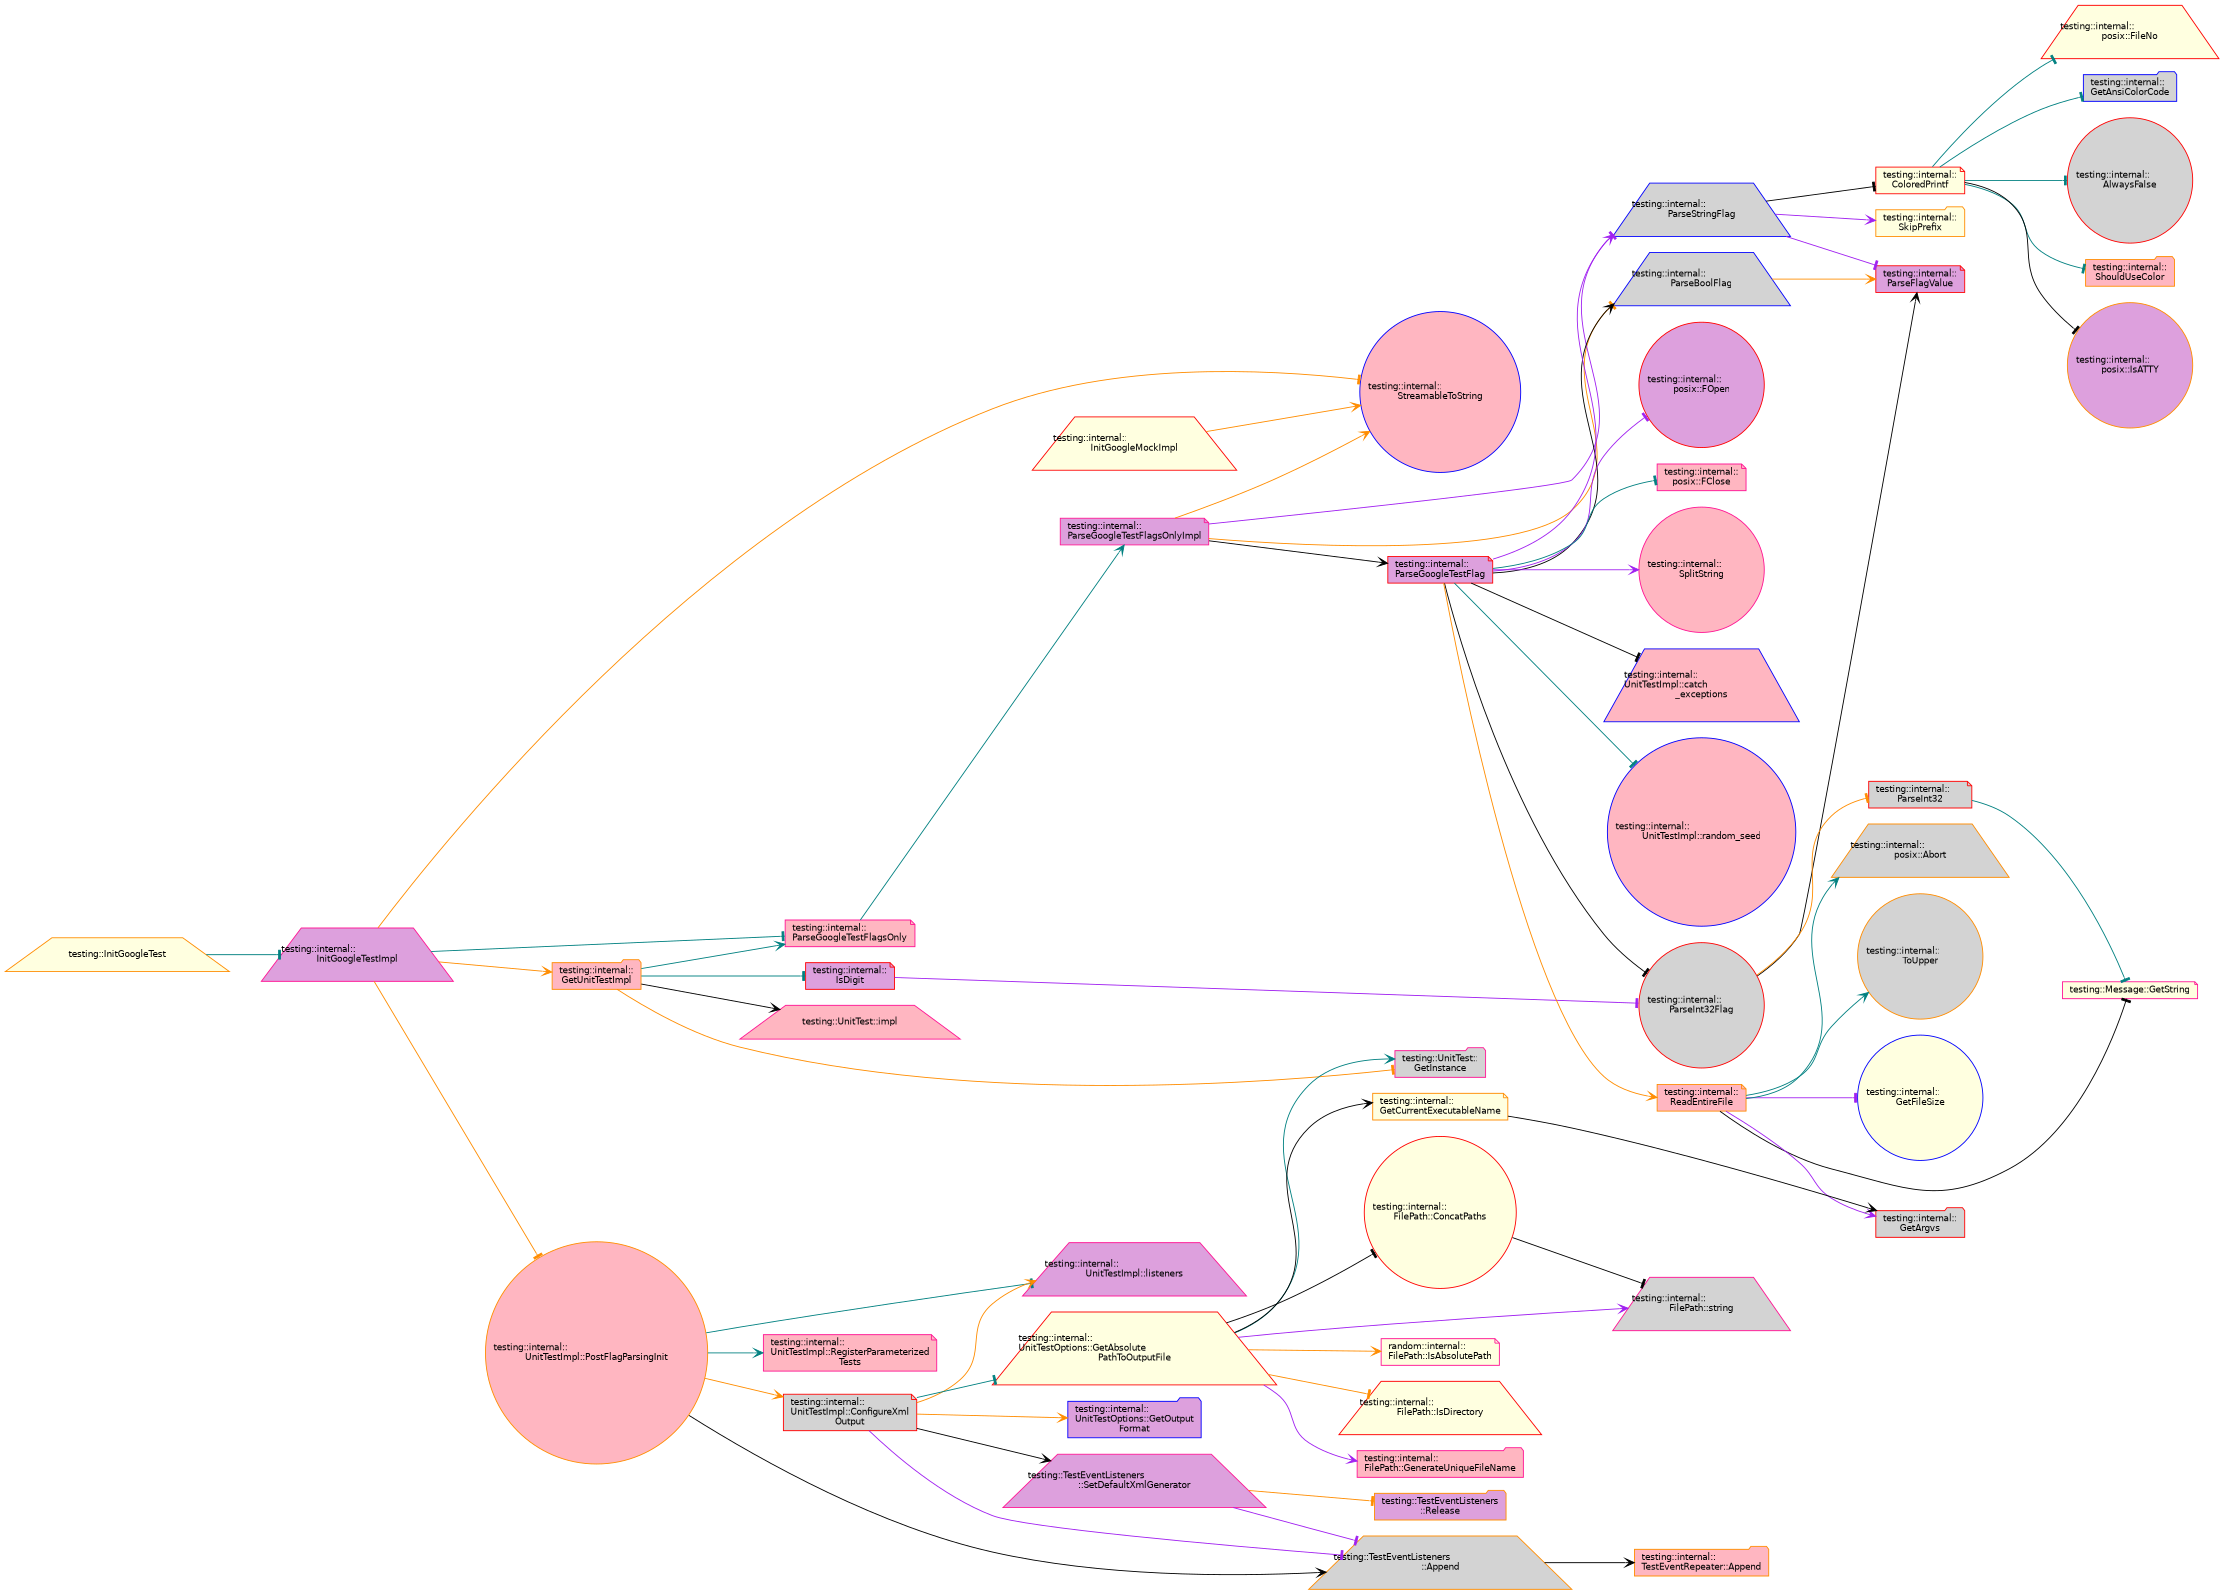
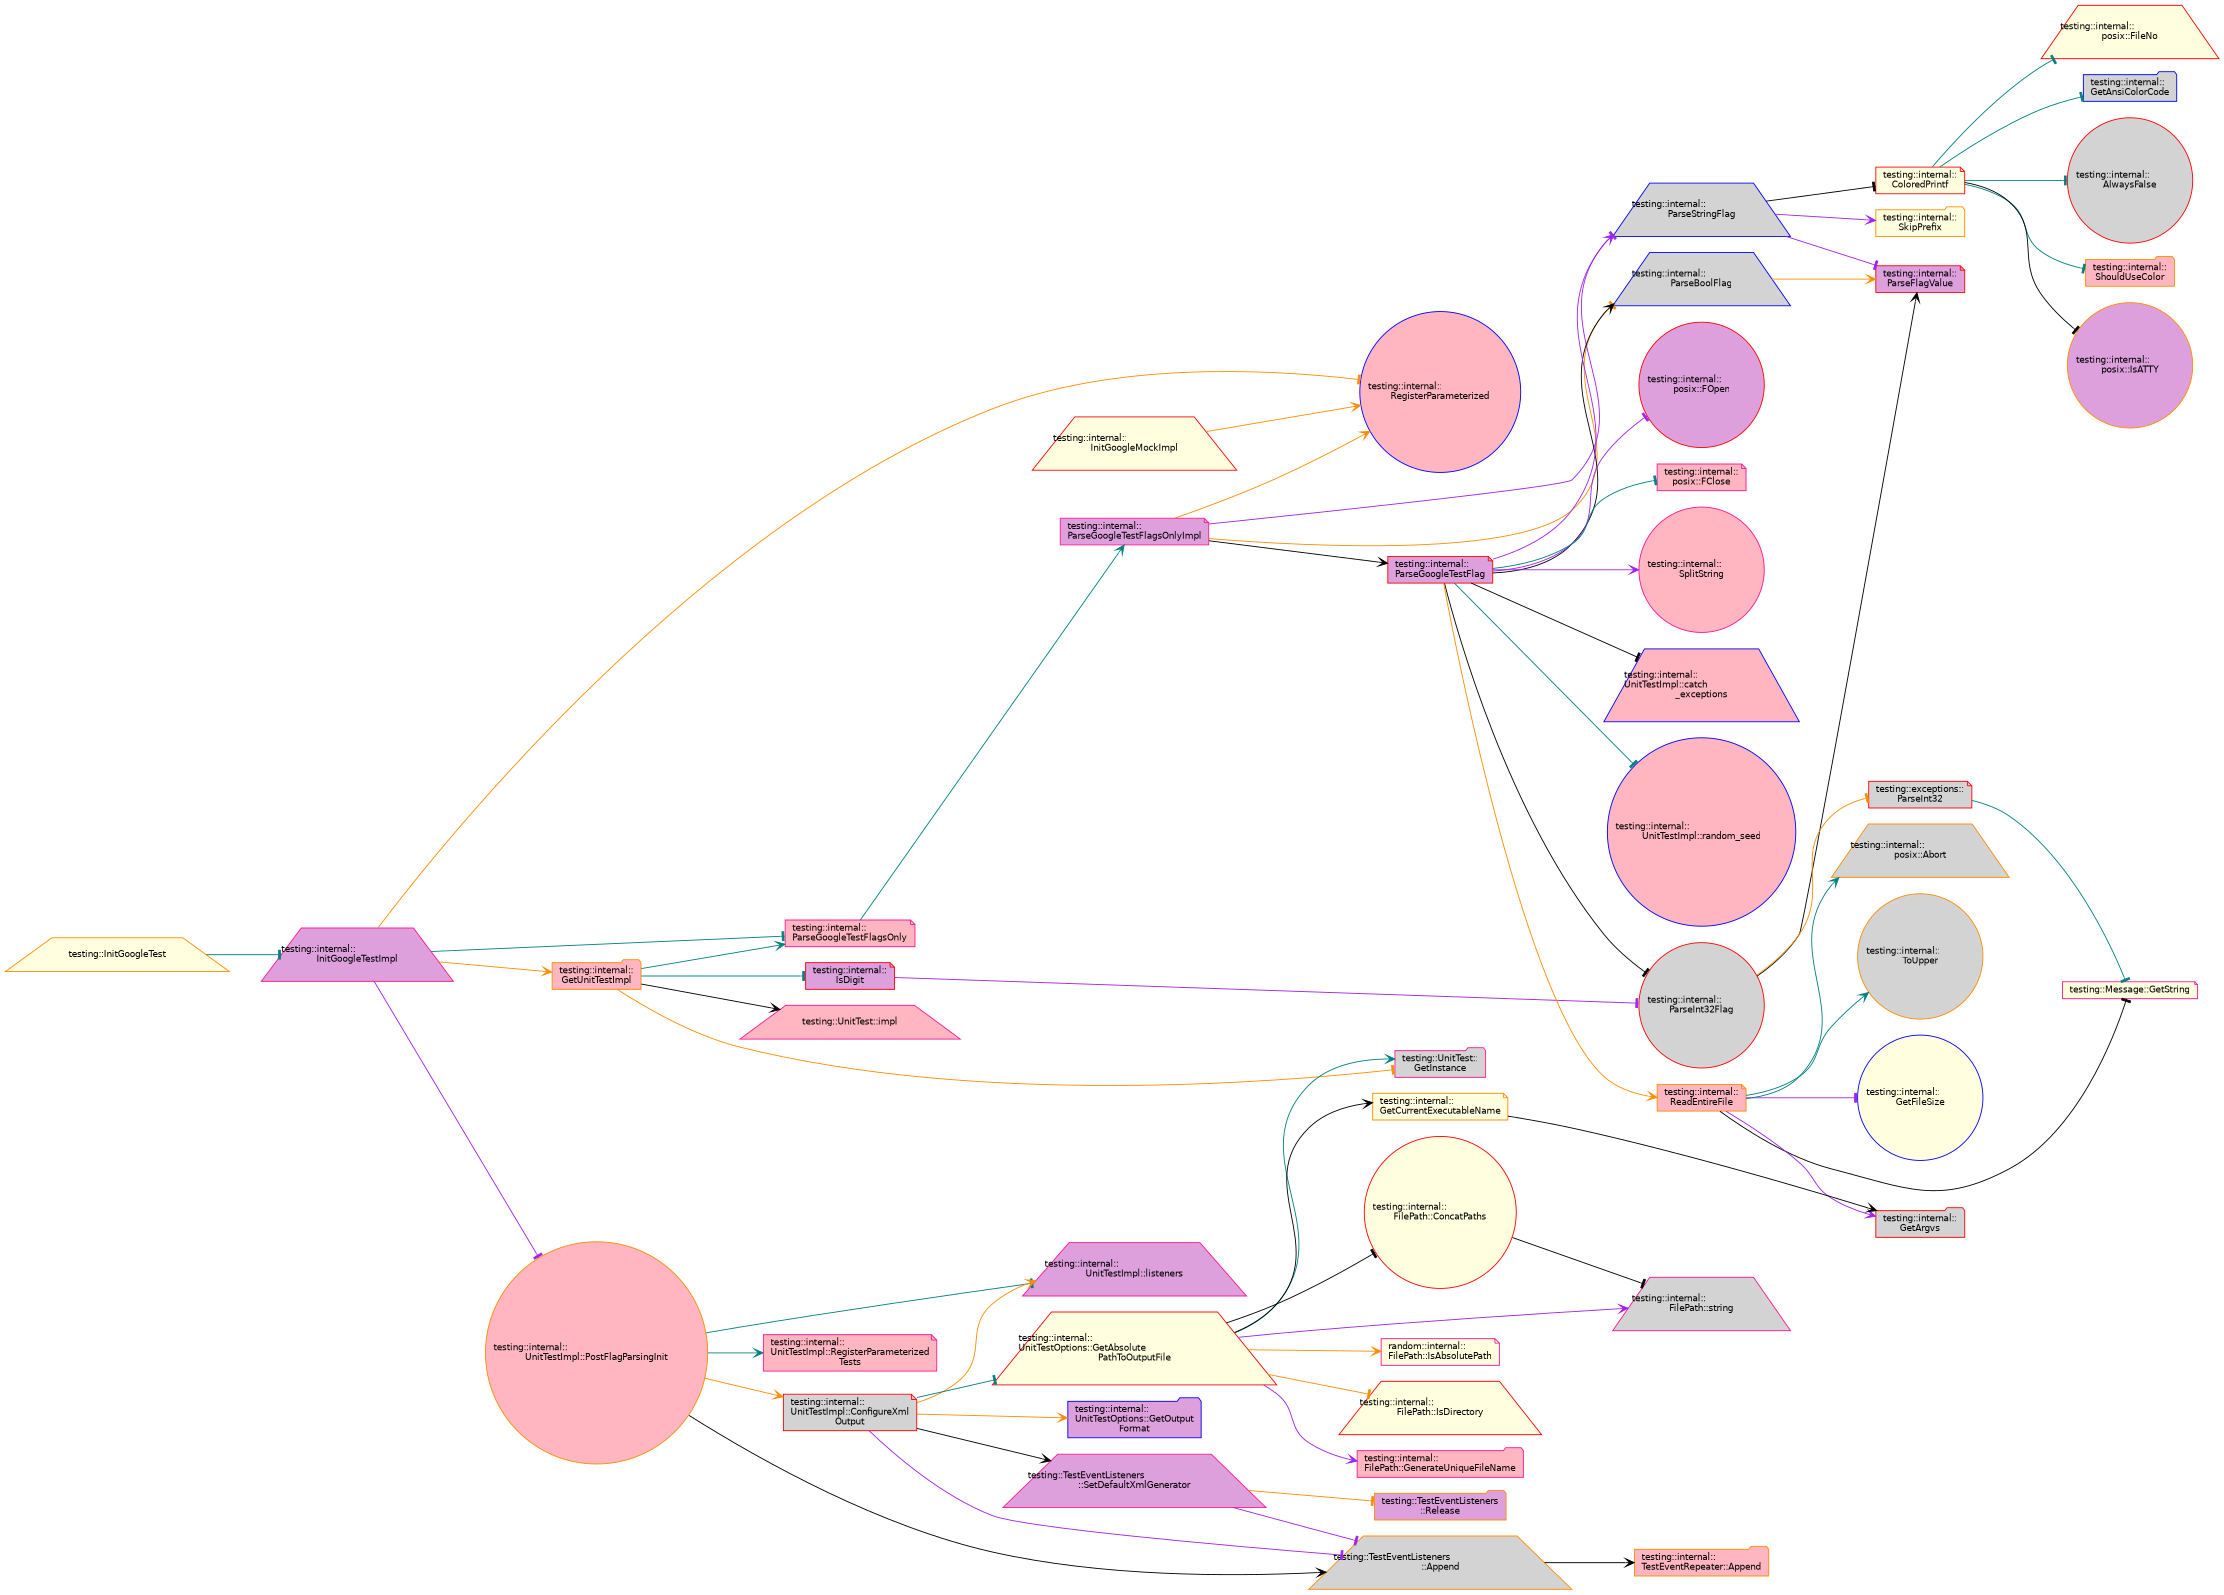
node "testing::internal:: StreamableToString": label "testing::internal:: StreamableToString" -> "testing::internal:: RegisterParameterized"
node "testing::internal:: ParseInt32": label "testing::internal:: ParseInt32" -> "testing::exceptions:: ParseInt32"
edge "testing::internal:: InitGoogleTestImpl" -> "testing::internal:: UnitTestImpl::PostFlagParsingInit": color darkorange -> purple
